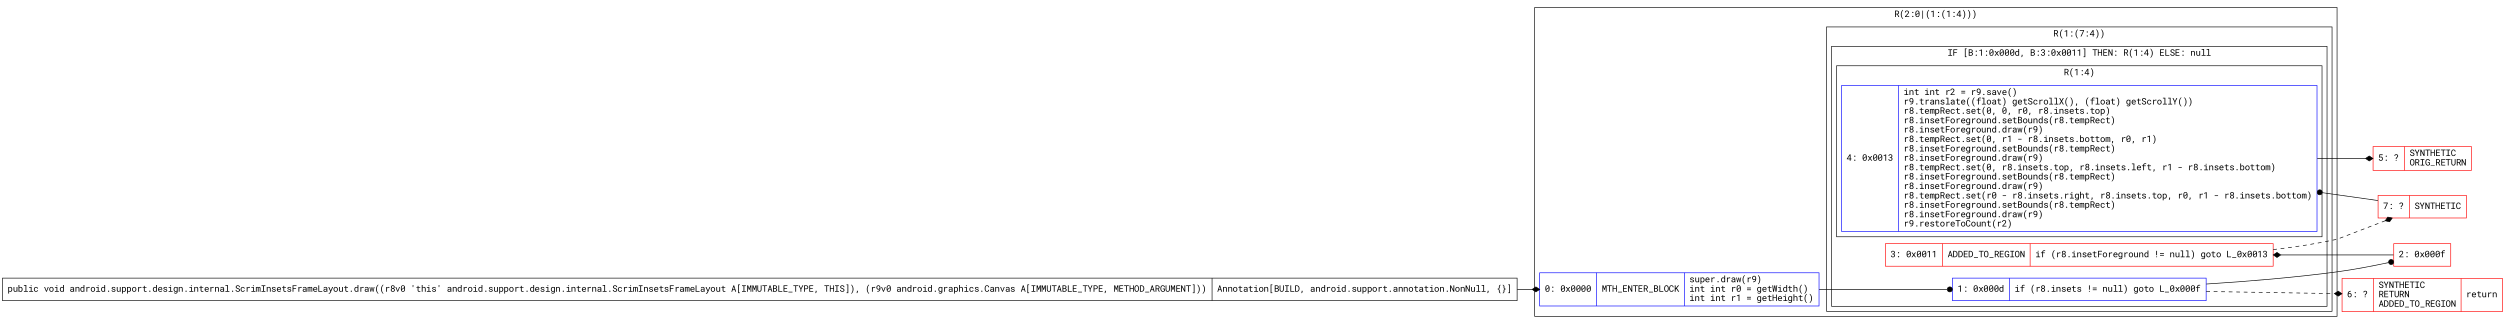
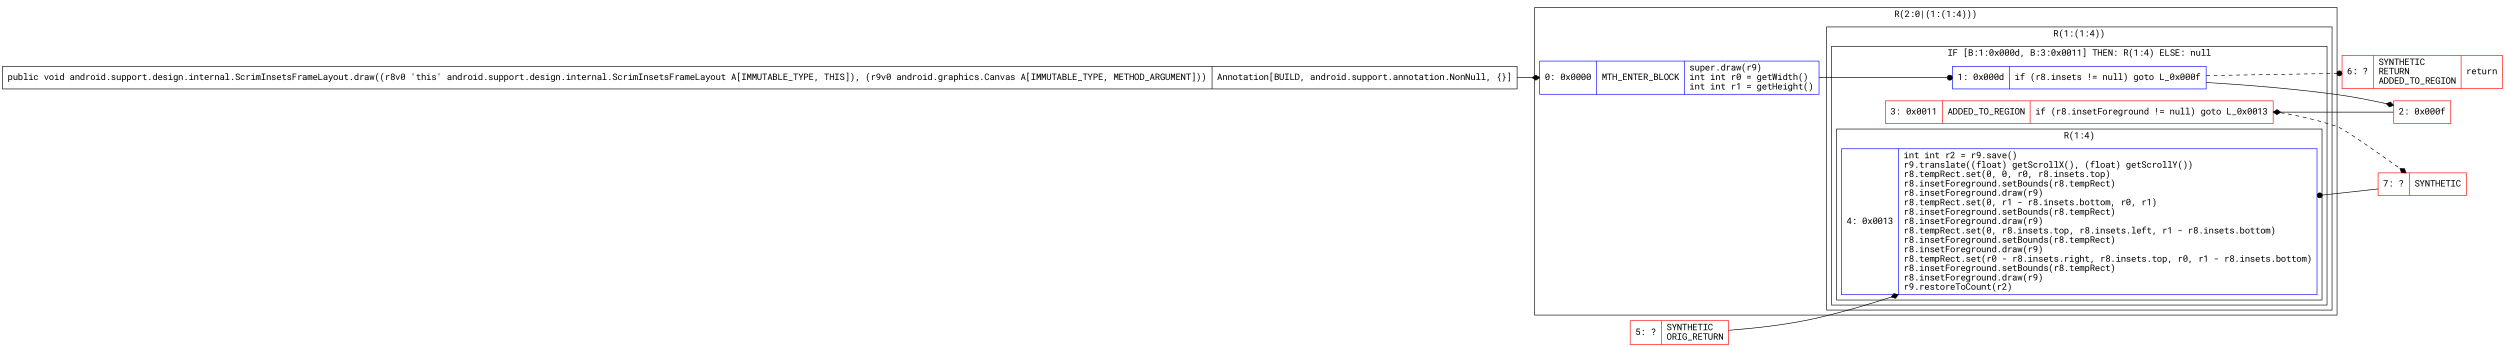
cluster "R(1:(7:4))": label "R(1:(7:4))" -> "R(1:(1:4))"
edge "4: 0x0013" -> "5: ?": reversed
edge "1: 0x000d" -> "2: 0x000f": arrowhead dot -> diamond
edge "1: 0x000d" -> "6: ?": arrowhead diamond -> dot
